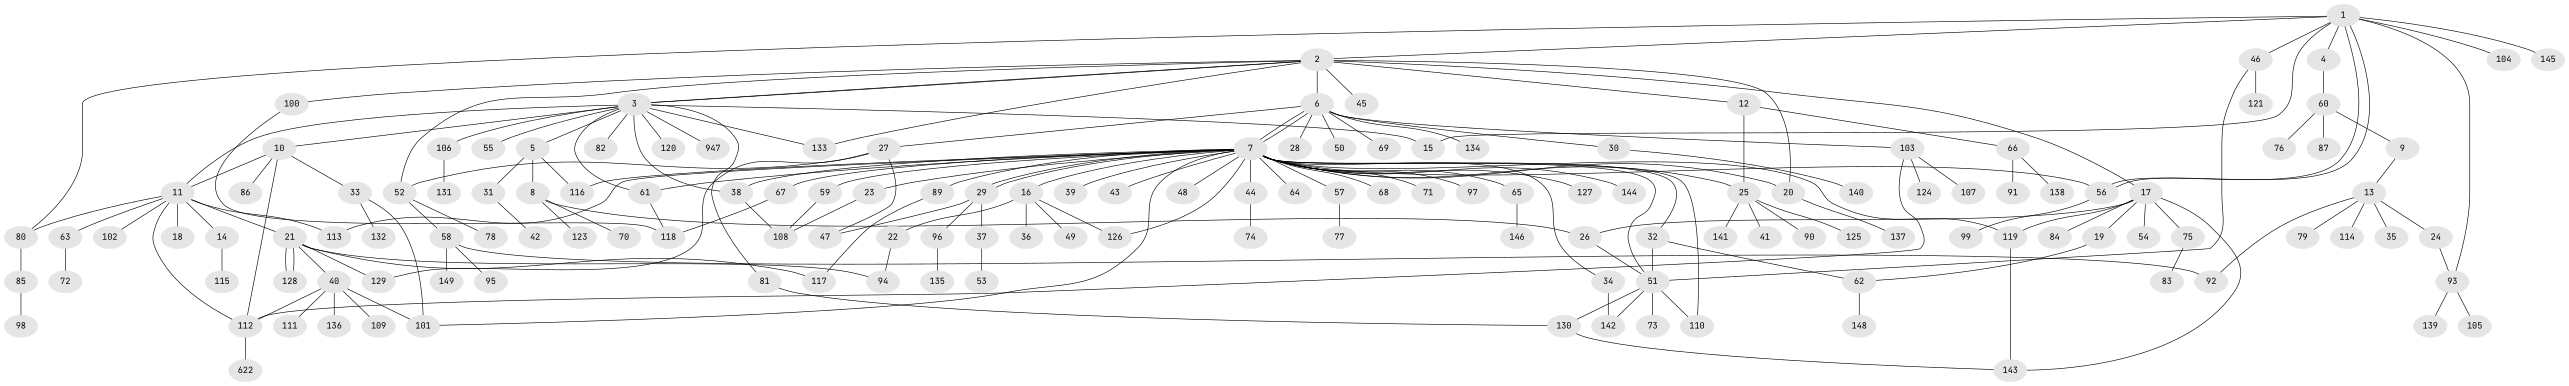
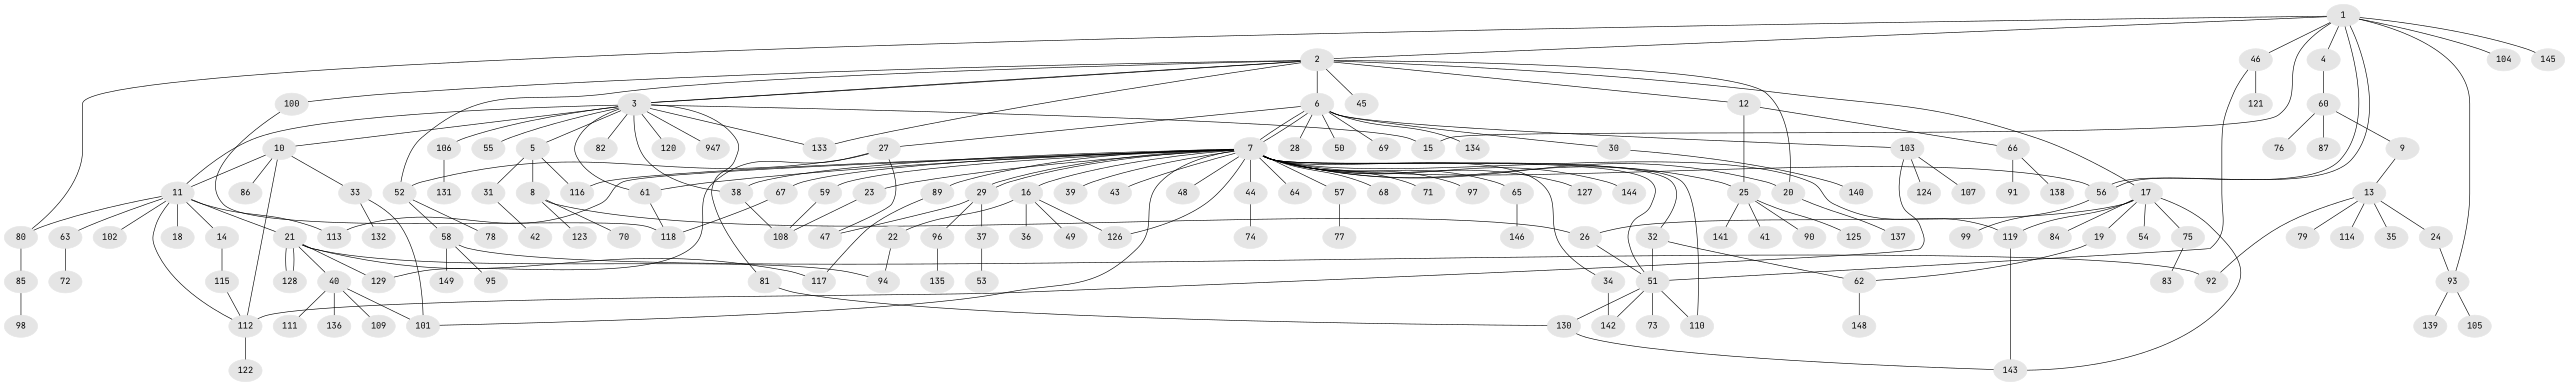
edge "40" -- "112": now "115" -- "112"
node "622": label "622" -> "122"
